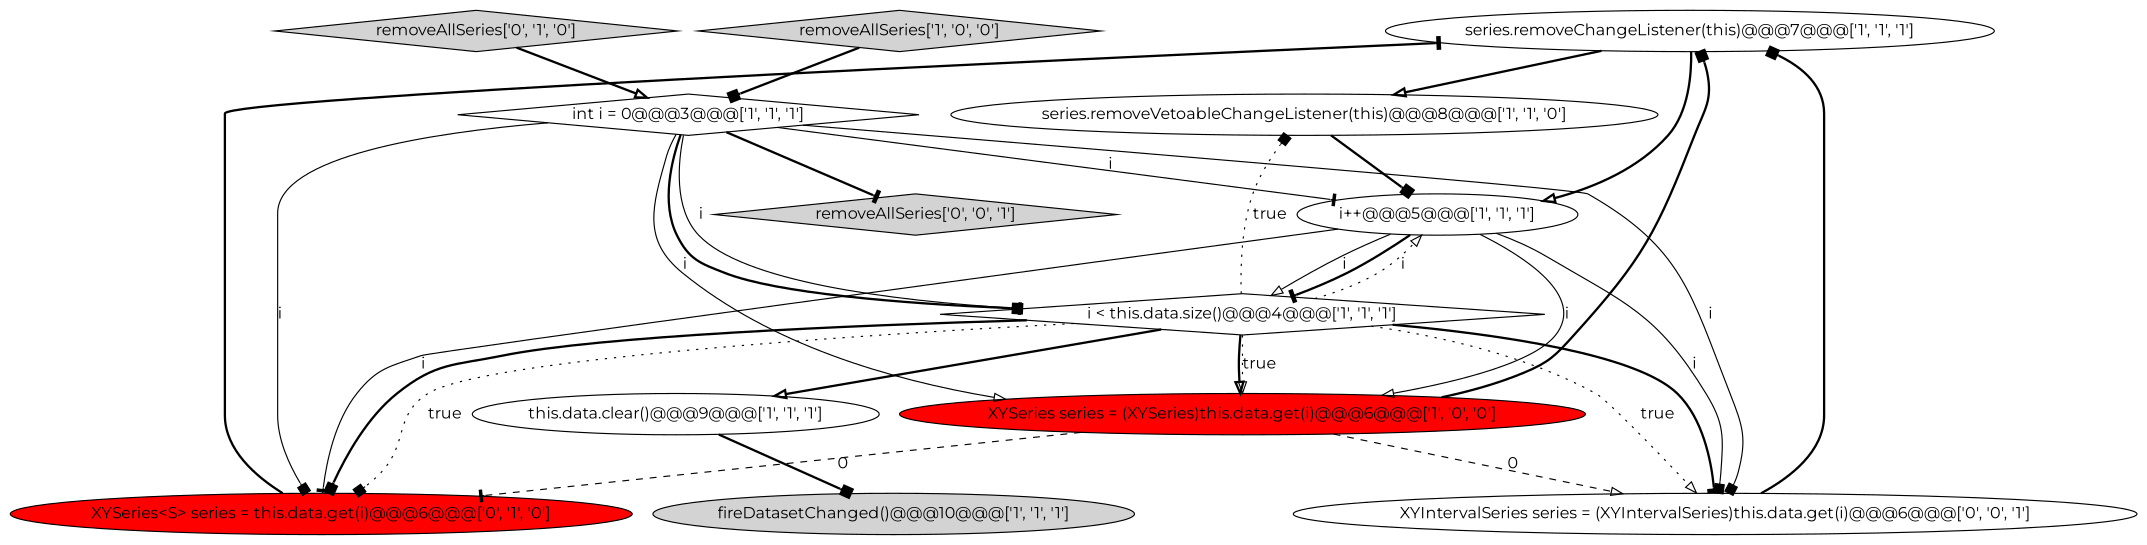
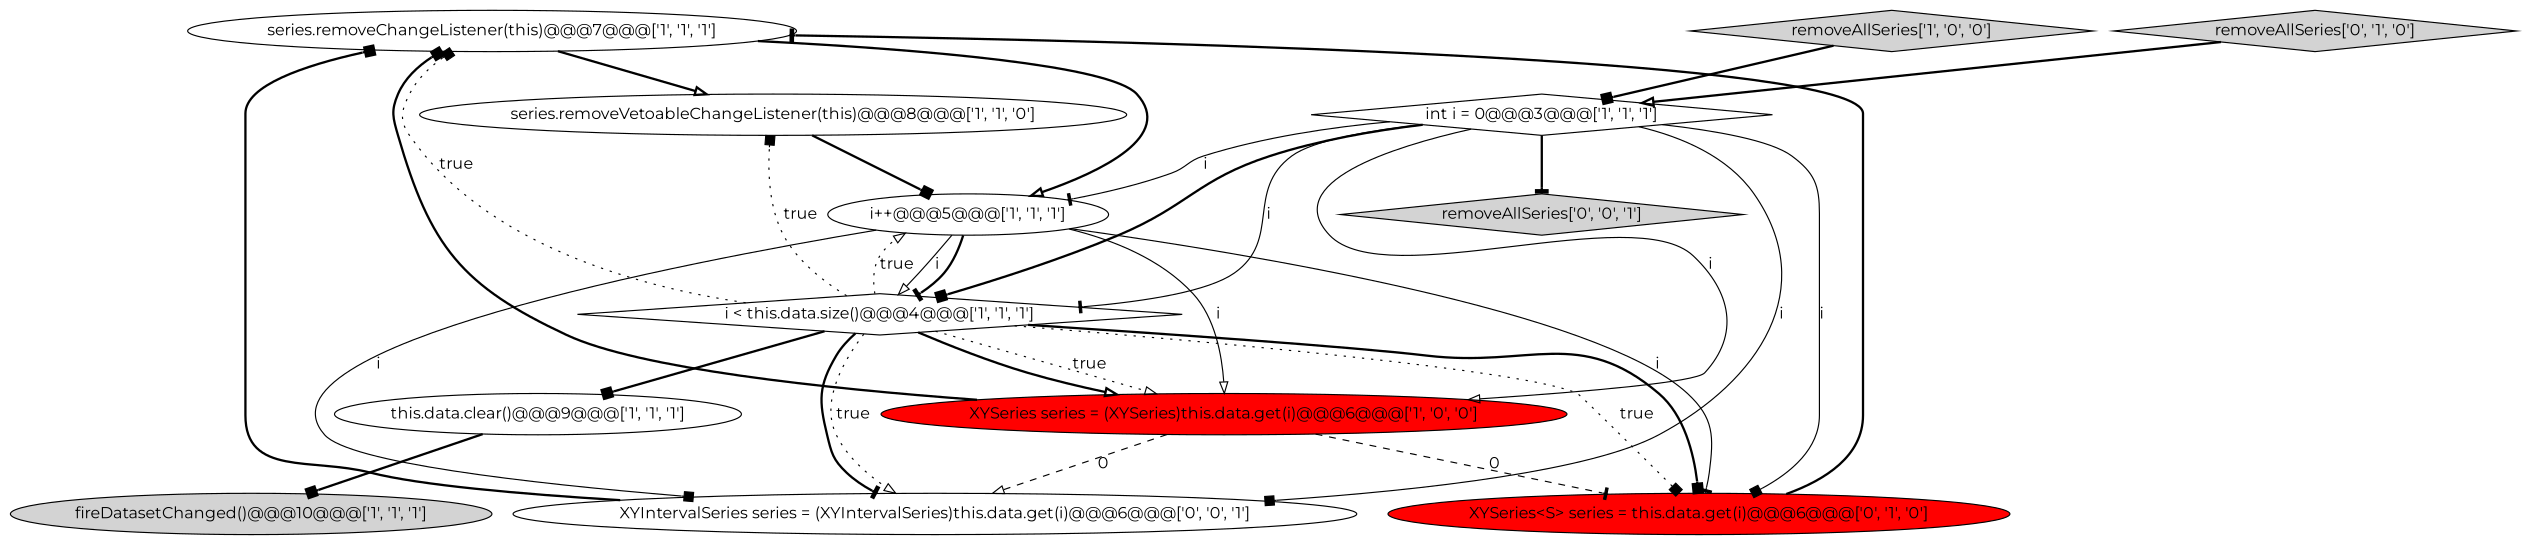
edge "i < this.data.size()@@@4@@@['1', '1', '1']" -> "series.removeChangeListener(this)@@@7@@@['1', '1', '1']": added, label "true"
edge "i < this.data.size()@@@4@@@['1', '1', '1']" -> "i++@@@5@@@['1', '1', '1']": label "i" -> "true"
edge "i < this.data.size()@@@4@@@['1', '1', '1']" -> "this.data.clear()@@@9@@@['1', '1', '1']": arrowhead onormal -> box
